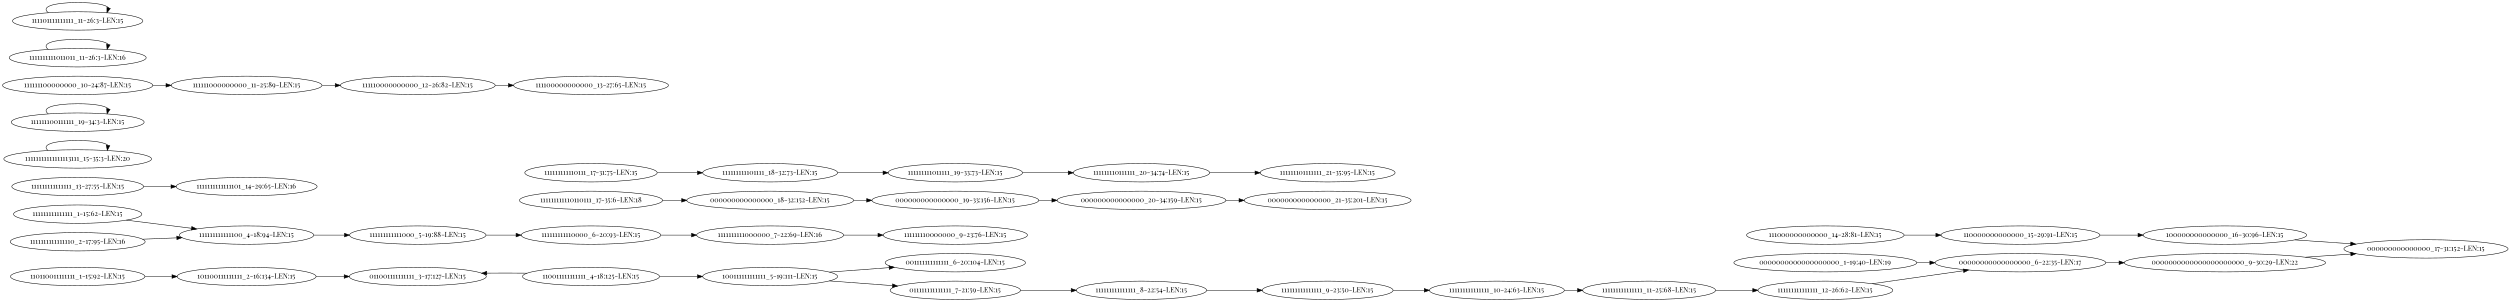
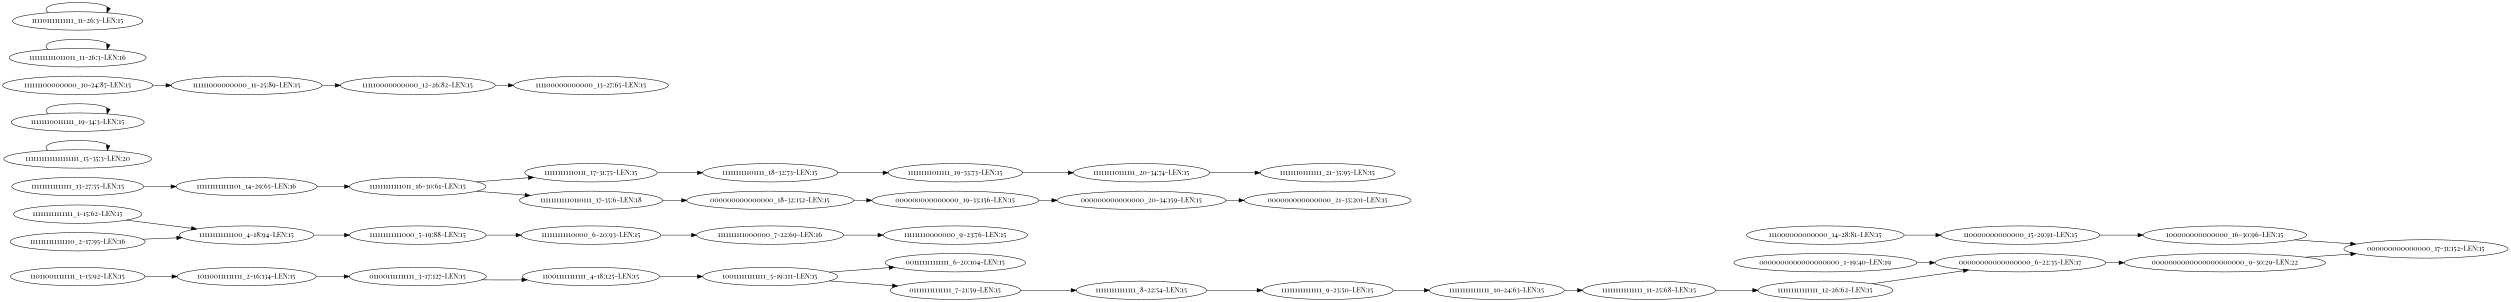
node "11111111111111113111_15-35:3-LEN:20": label "11111111111111113111_15-35:3-LEN:20" -> "11111111111111111111_15-35:3-LEN:20"
node "111111111111011_16-30:61-LEN:15": added
edge "110011111111111_4-18:125-LEN:15" -> "011001111111111_3-17:127-LEN:15": reversed
